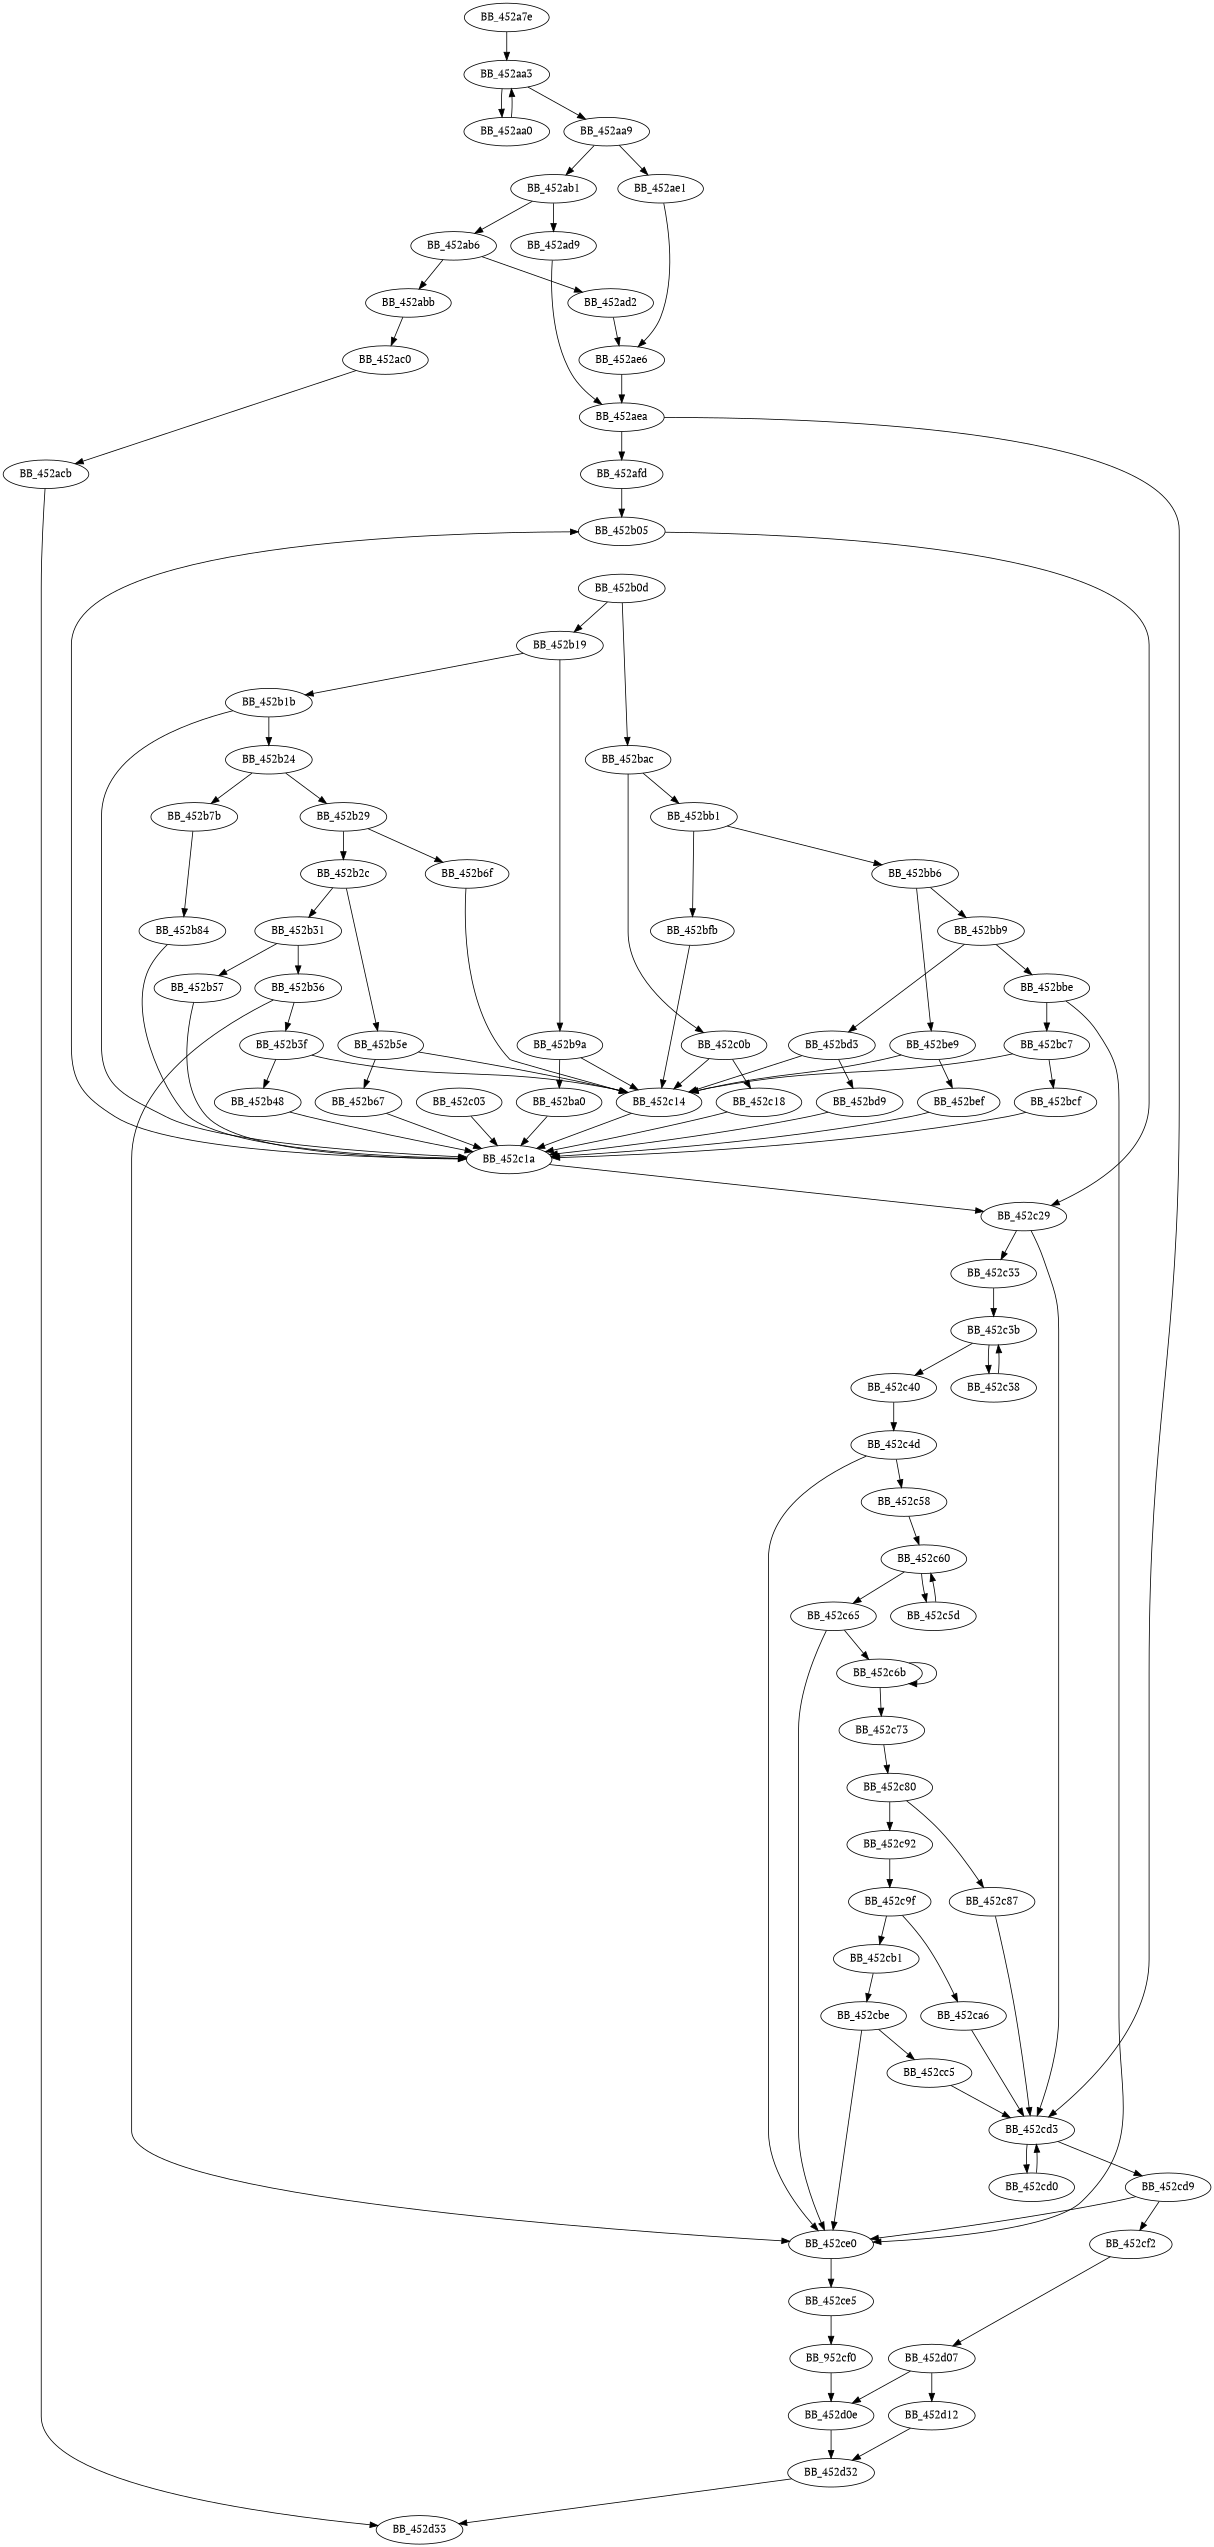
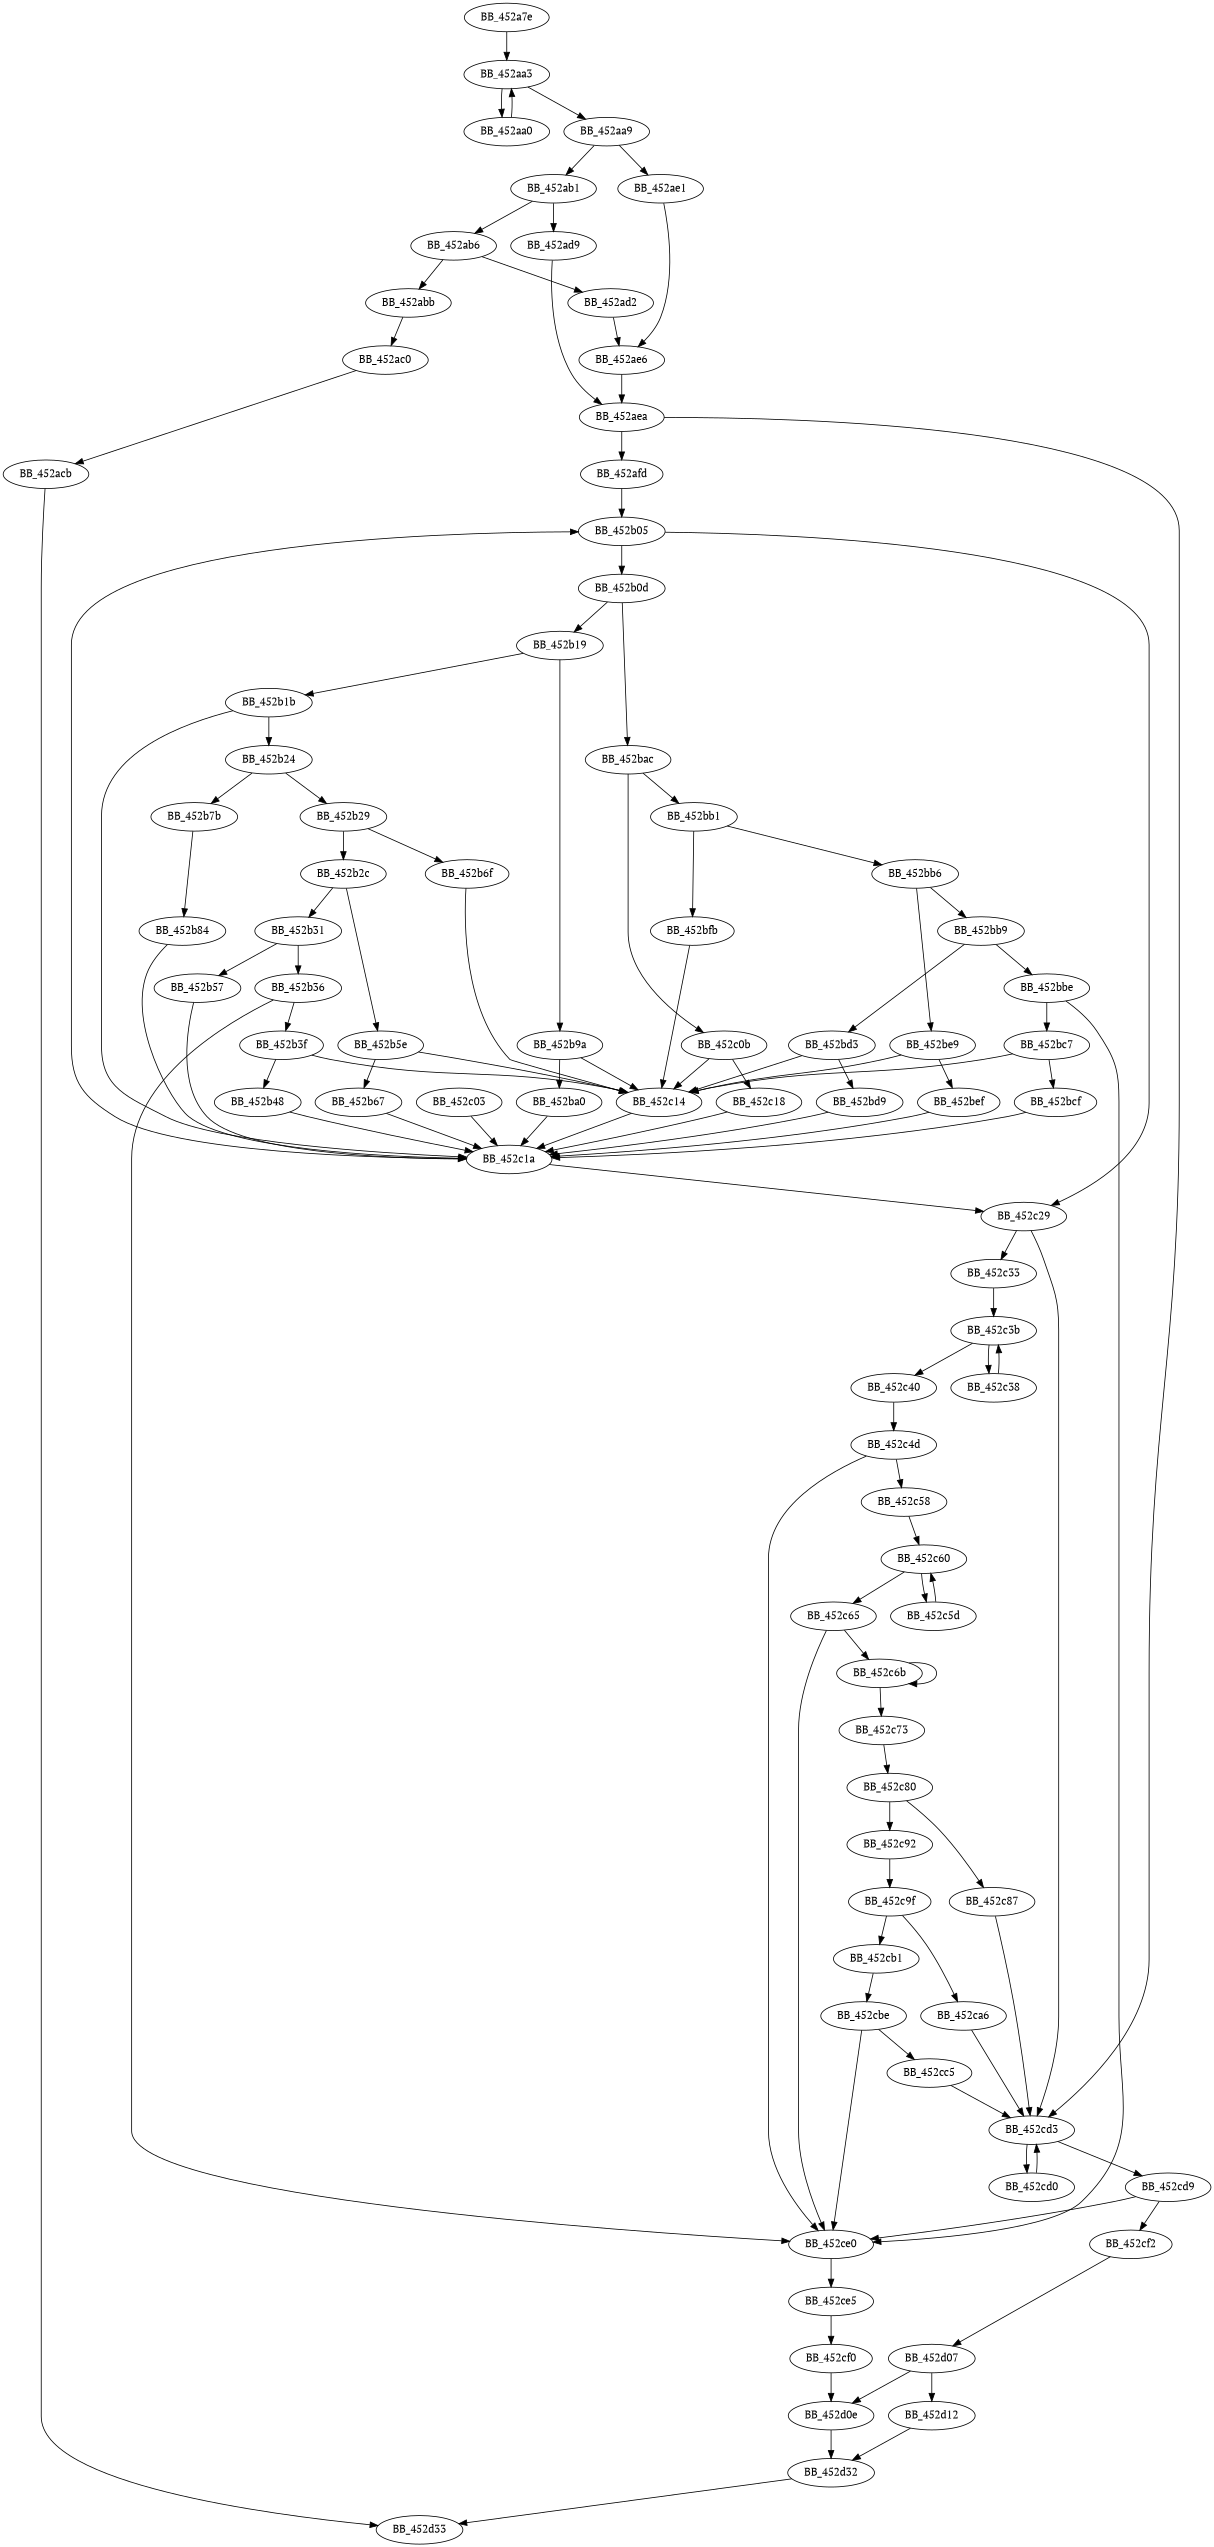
edge "BB_452b05" -> "BB_452b0d": added
node "BB_952cf0": label "BB_952cf0" -> "BB_452cf0"
